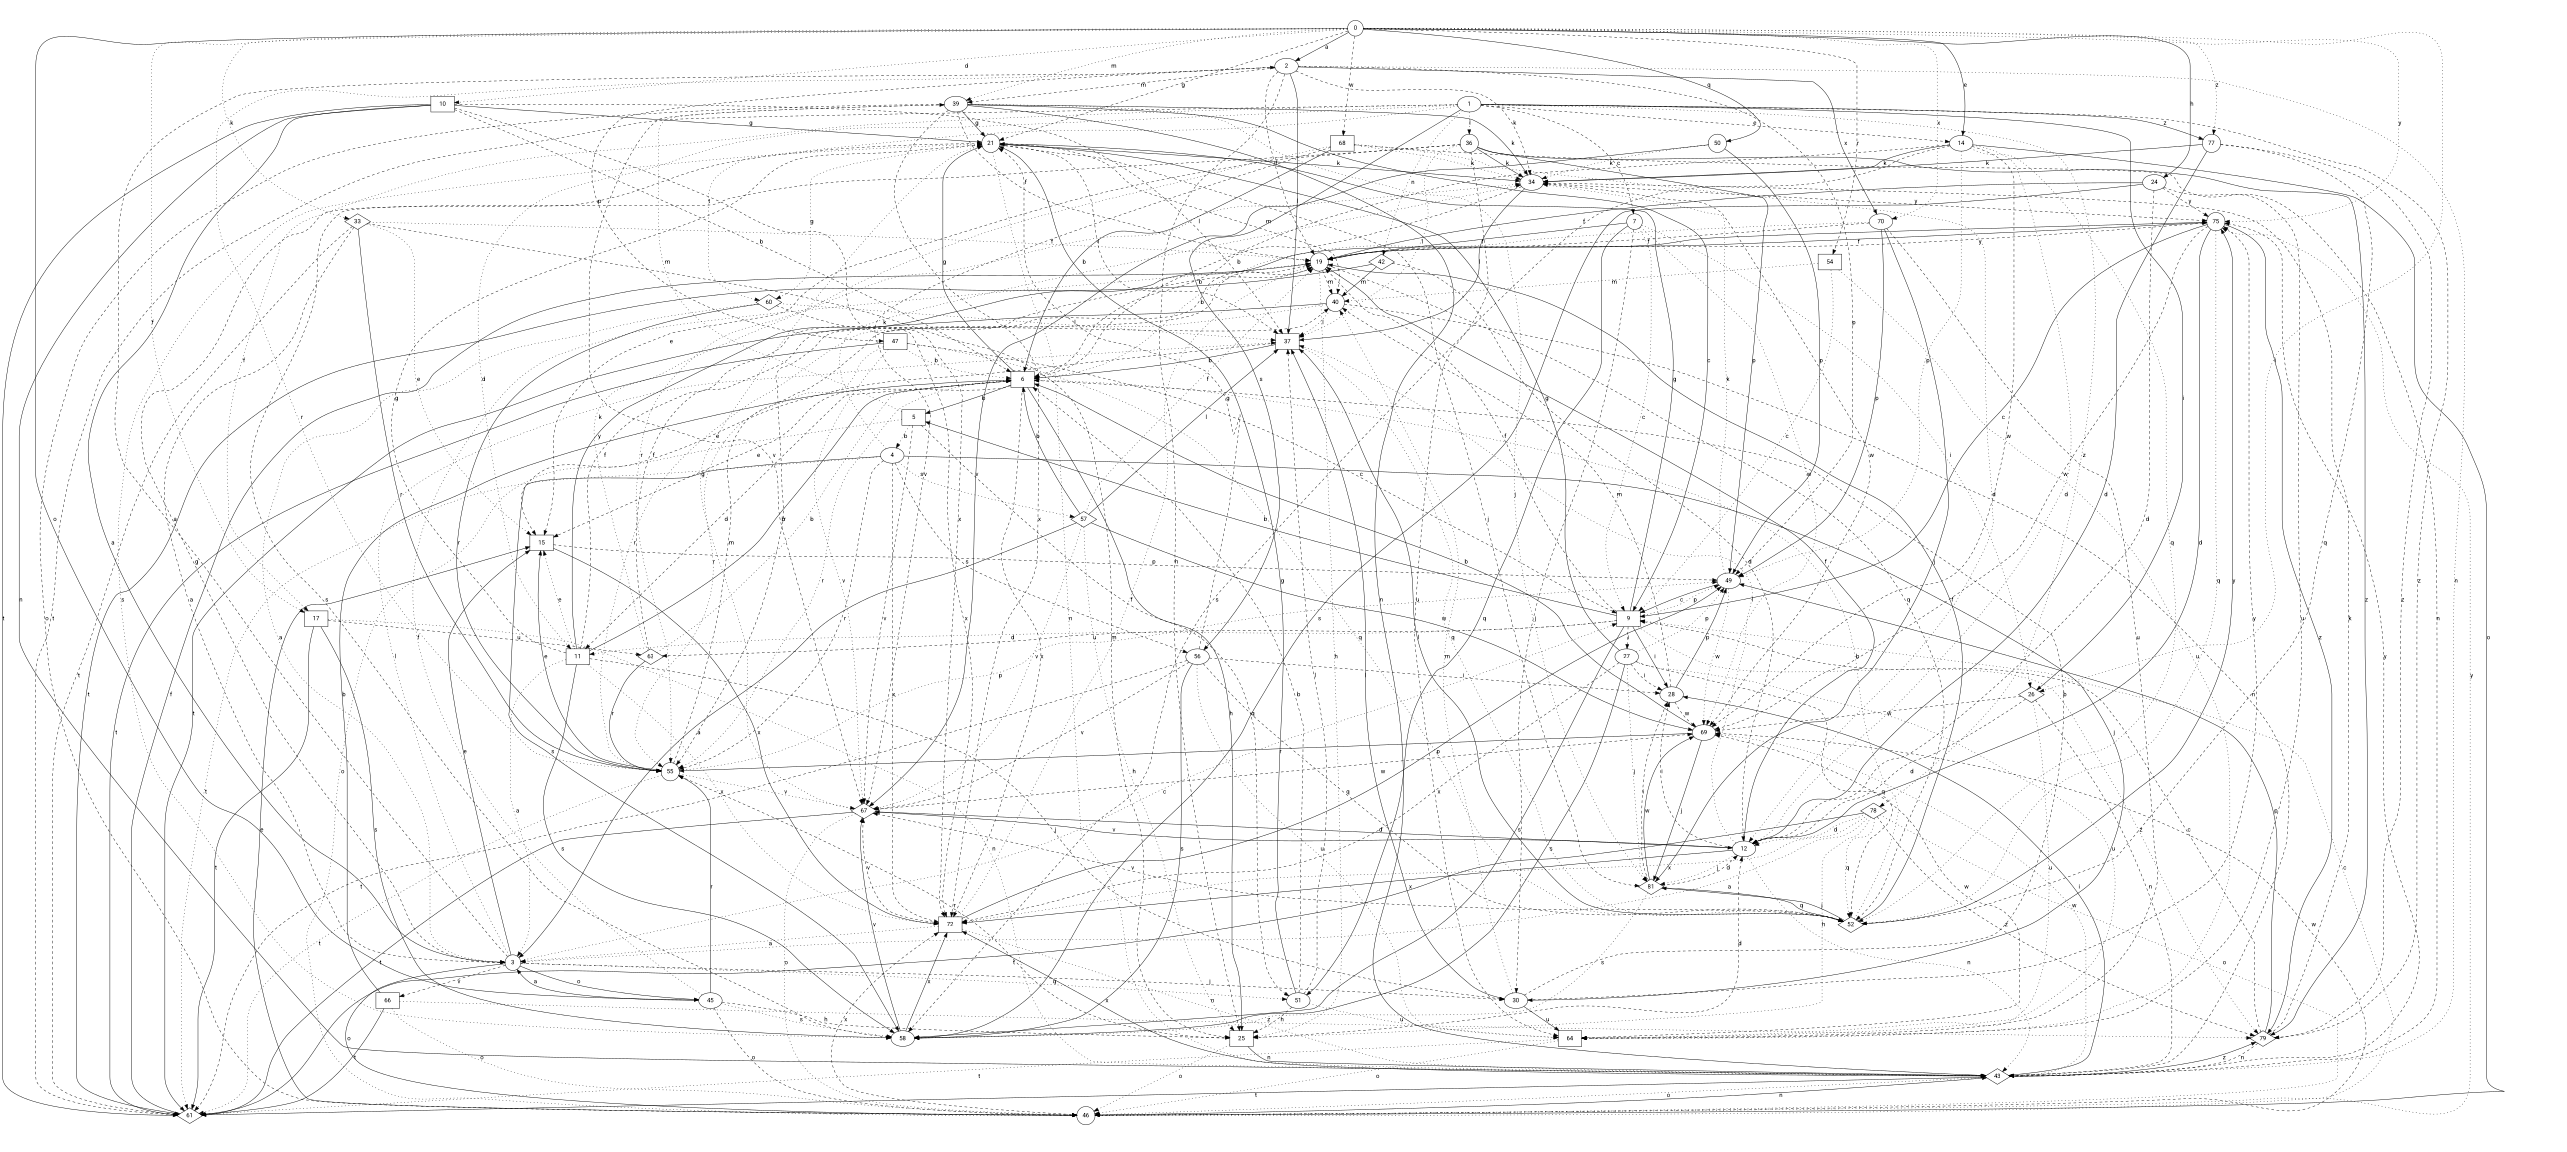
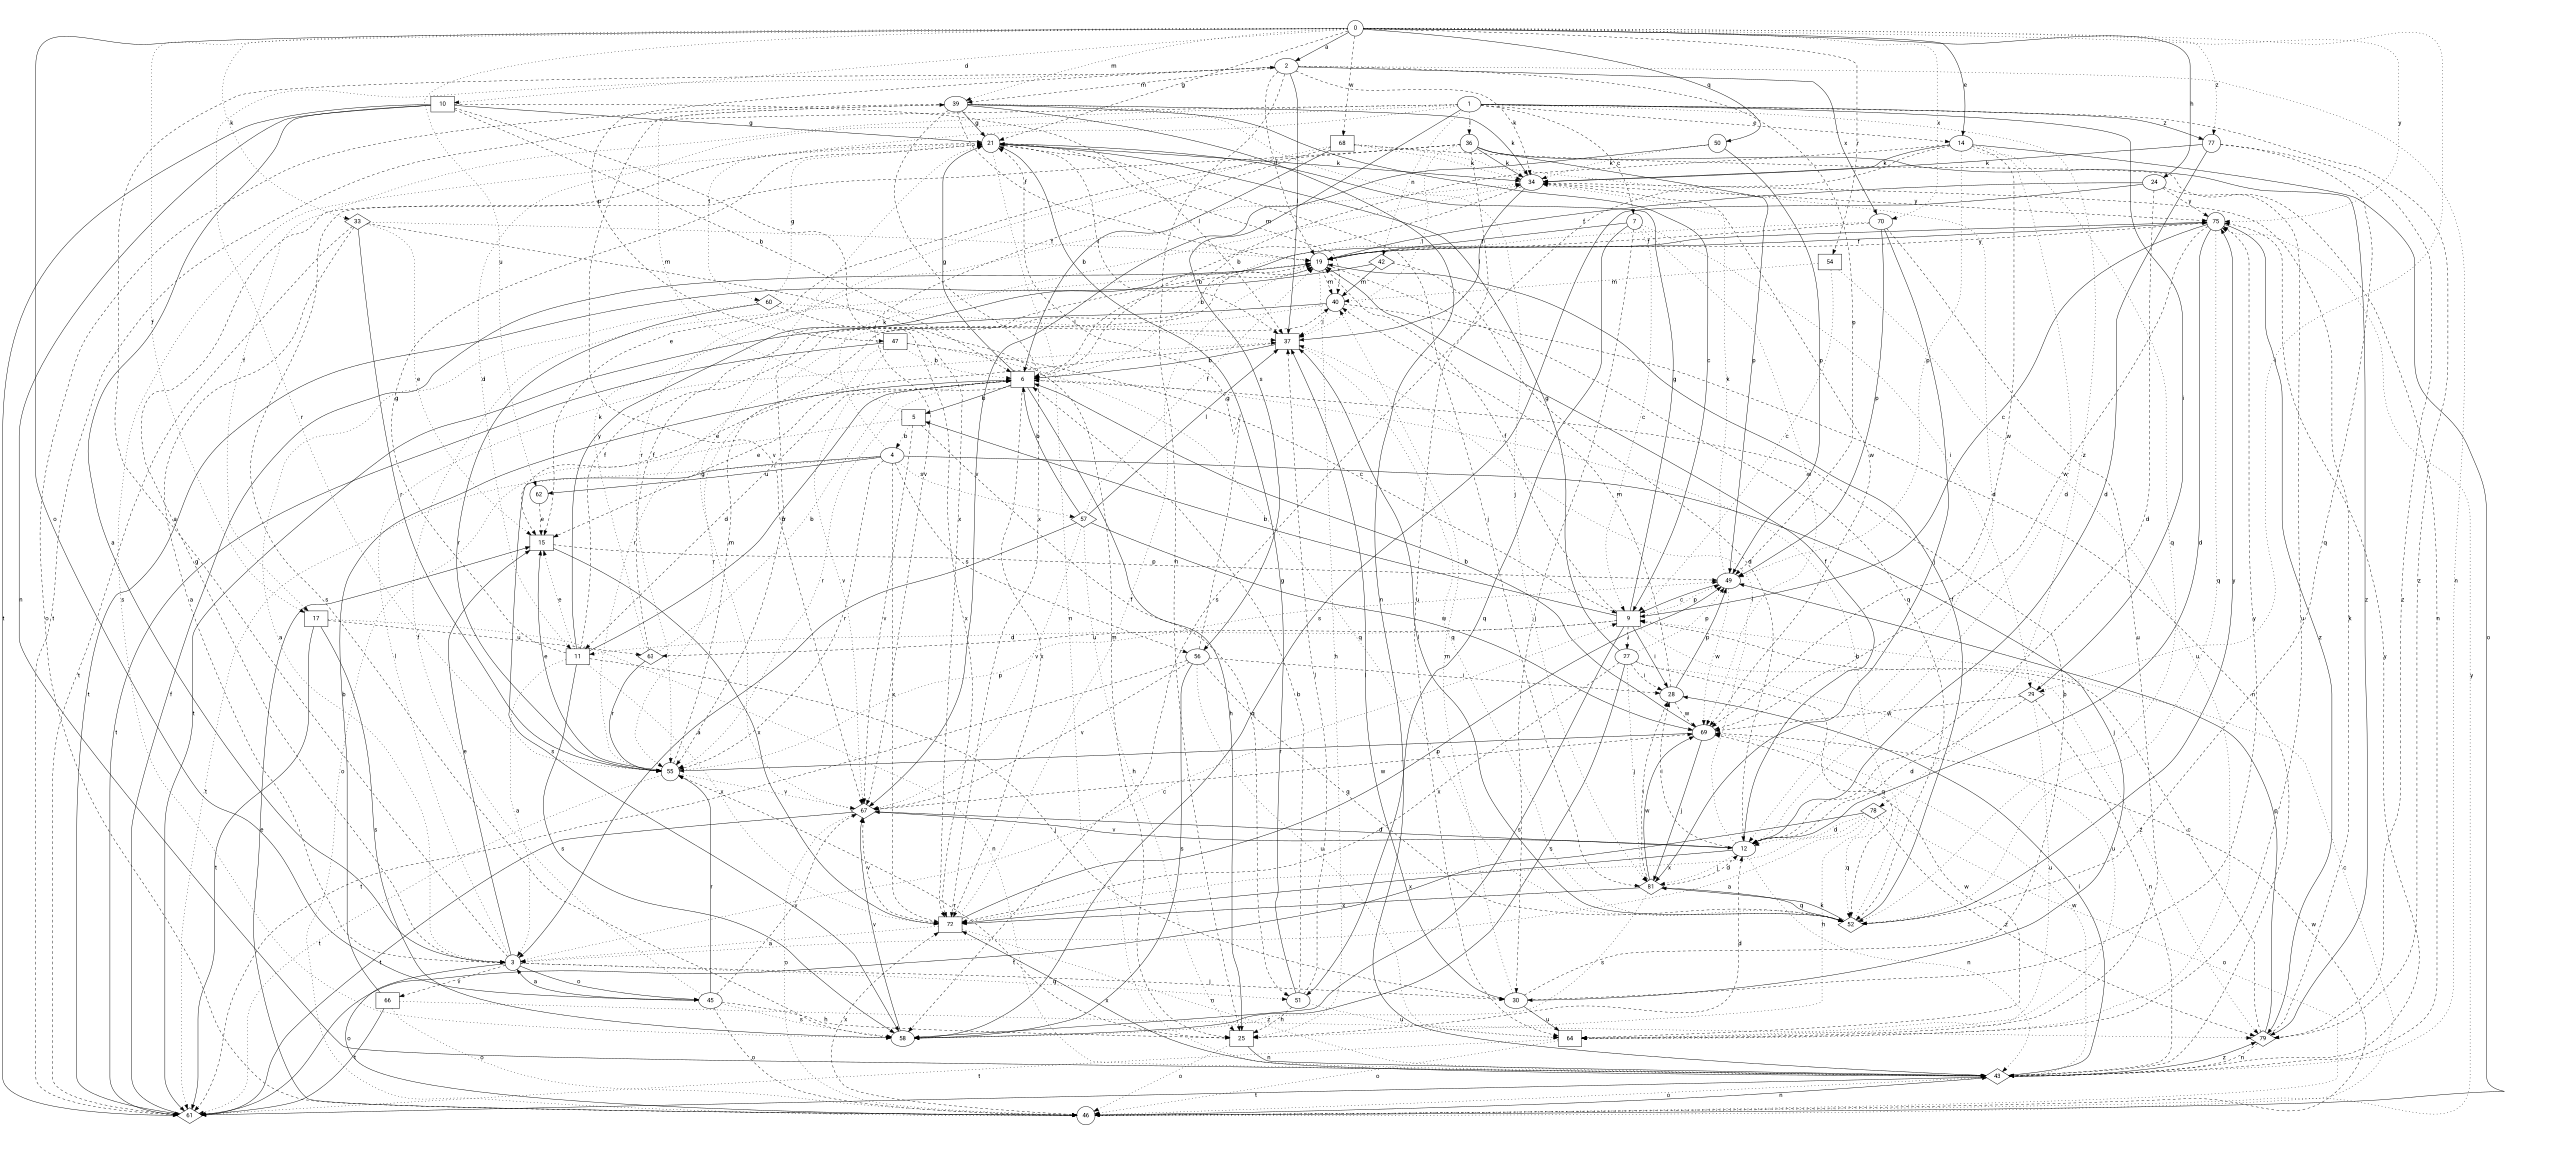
edge "21" -> "60": reversed
node "62": added
node "26": label "26" -> "29"
edge "52" -> "67": now "45" -> "67"
edge "52" -> "81": label "j" -> "k"
edge "58" -> "72": now "81" -> "72"
